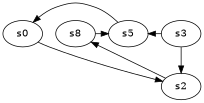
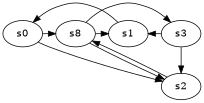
edge "s8" -> "s3": added
edge "s0" -> "s8": added
node "s5": label "s5" -> "s1"
edge "s8" -> "s2": added
